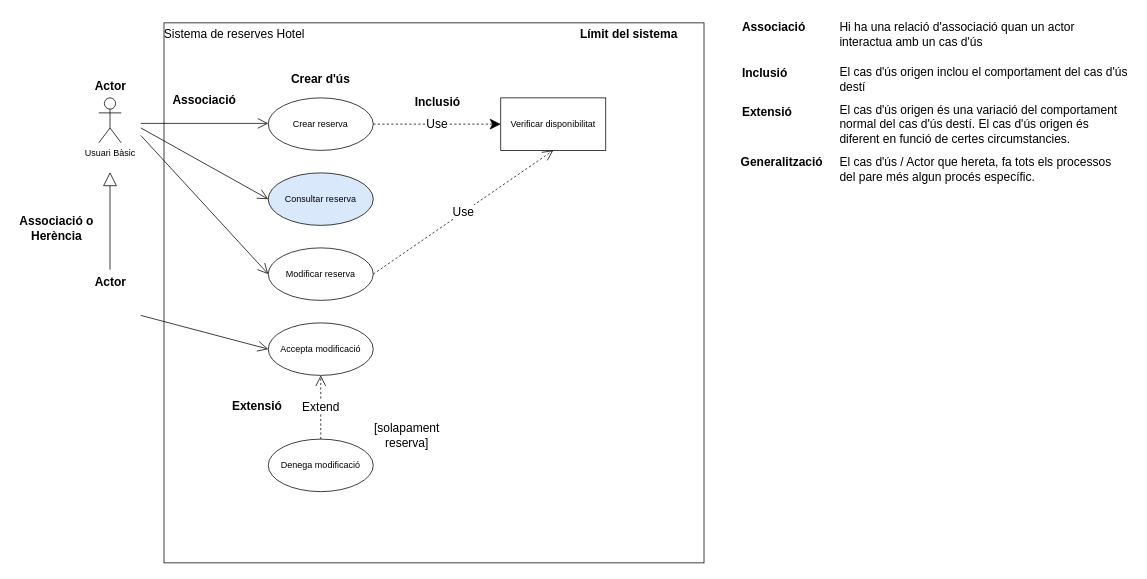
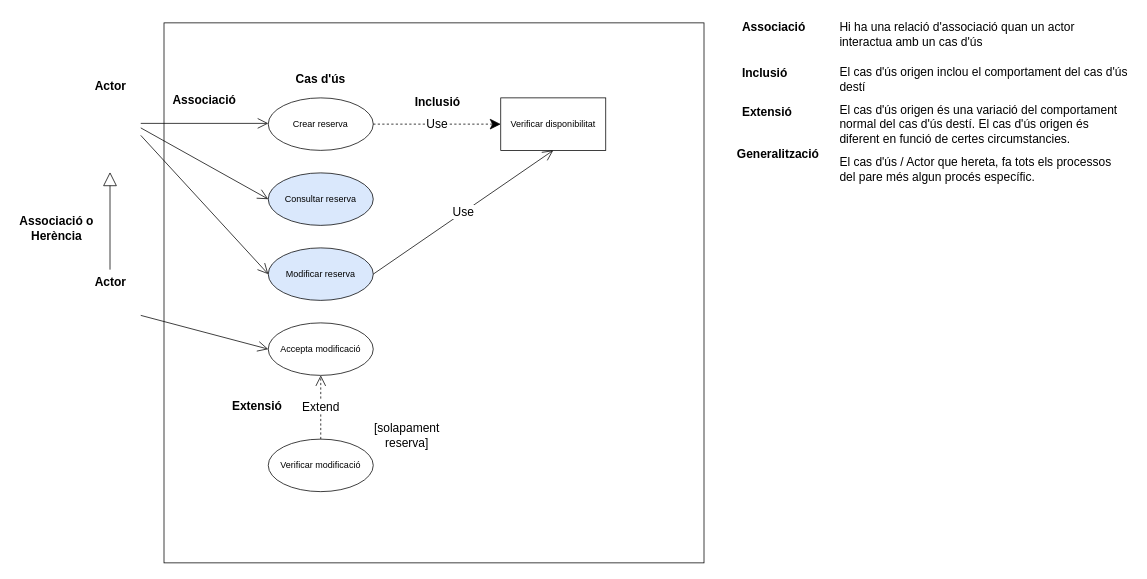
node "Sistema de reserves Hotel": removed
node "Límit del sistema": removed
node "Crear d'ús": label "Crear d'ús" -> "Cas d'ús"
node "Usuari Bàsic": removed
node "Generalització": moved (782, 162) -> (778, 154)
edge "Modificar reserva" -> "Verificar disponibilitat": style dashed -> solid
node "Modificar reserva": fillcolor #ffffff -> #dae8fc
node "Denega modificació": label "Denega modificació" -> "Verificar modificació"
